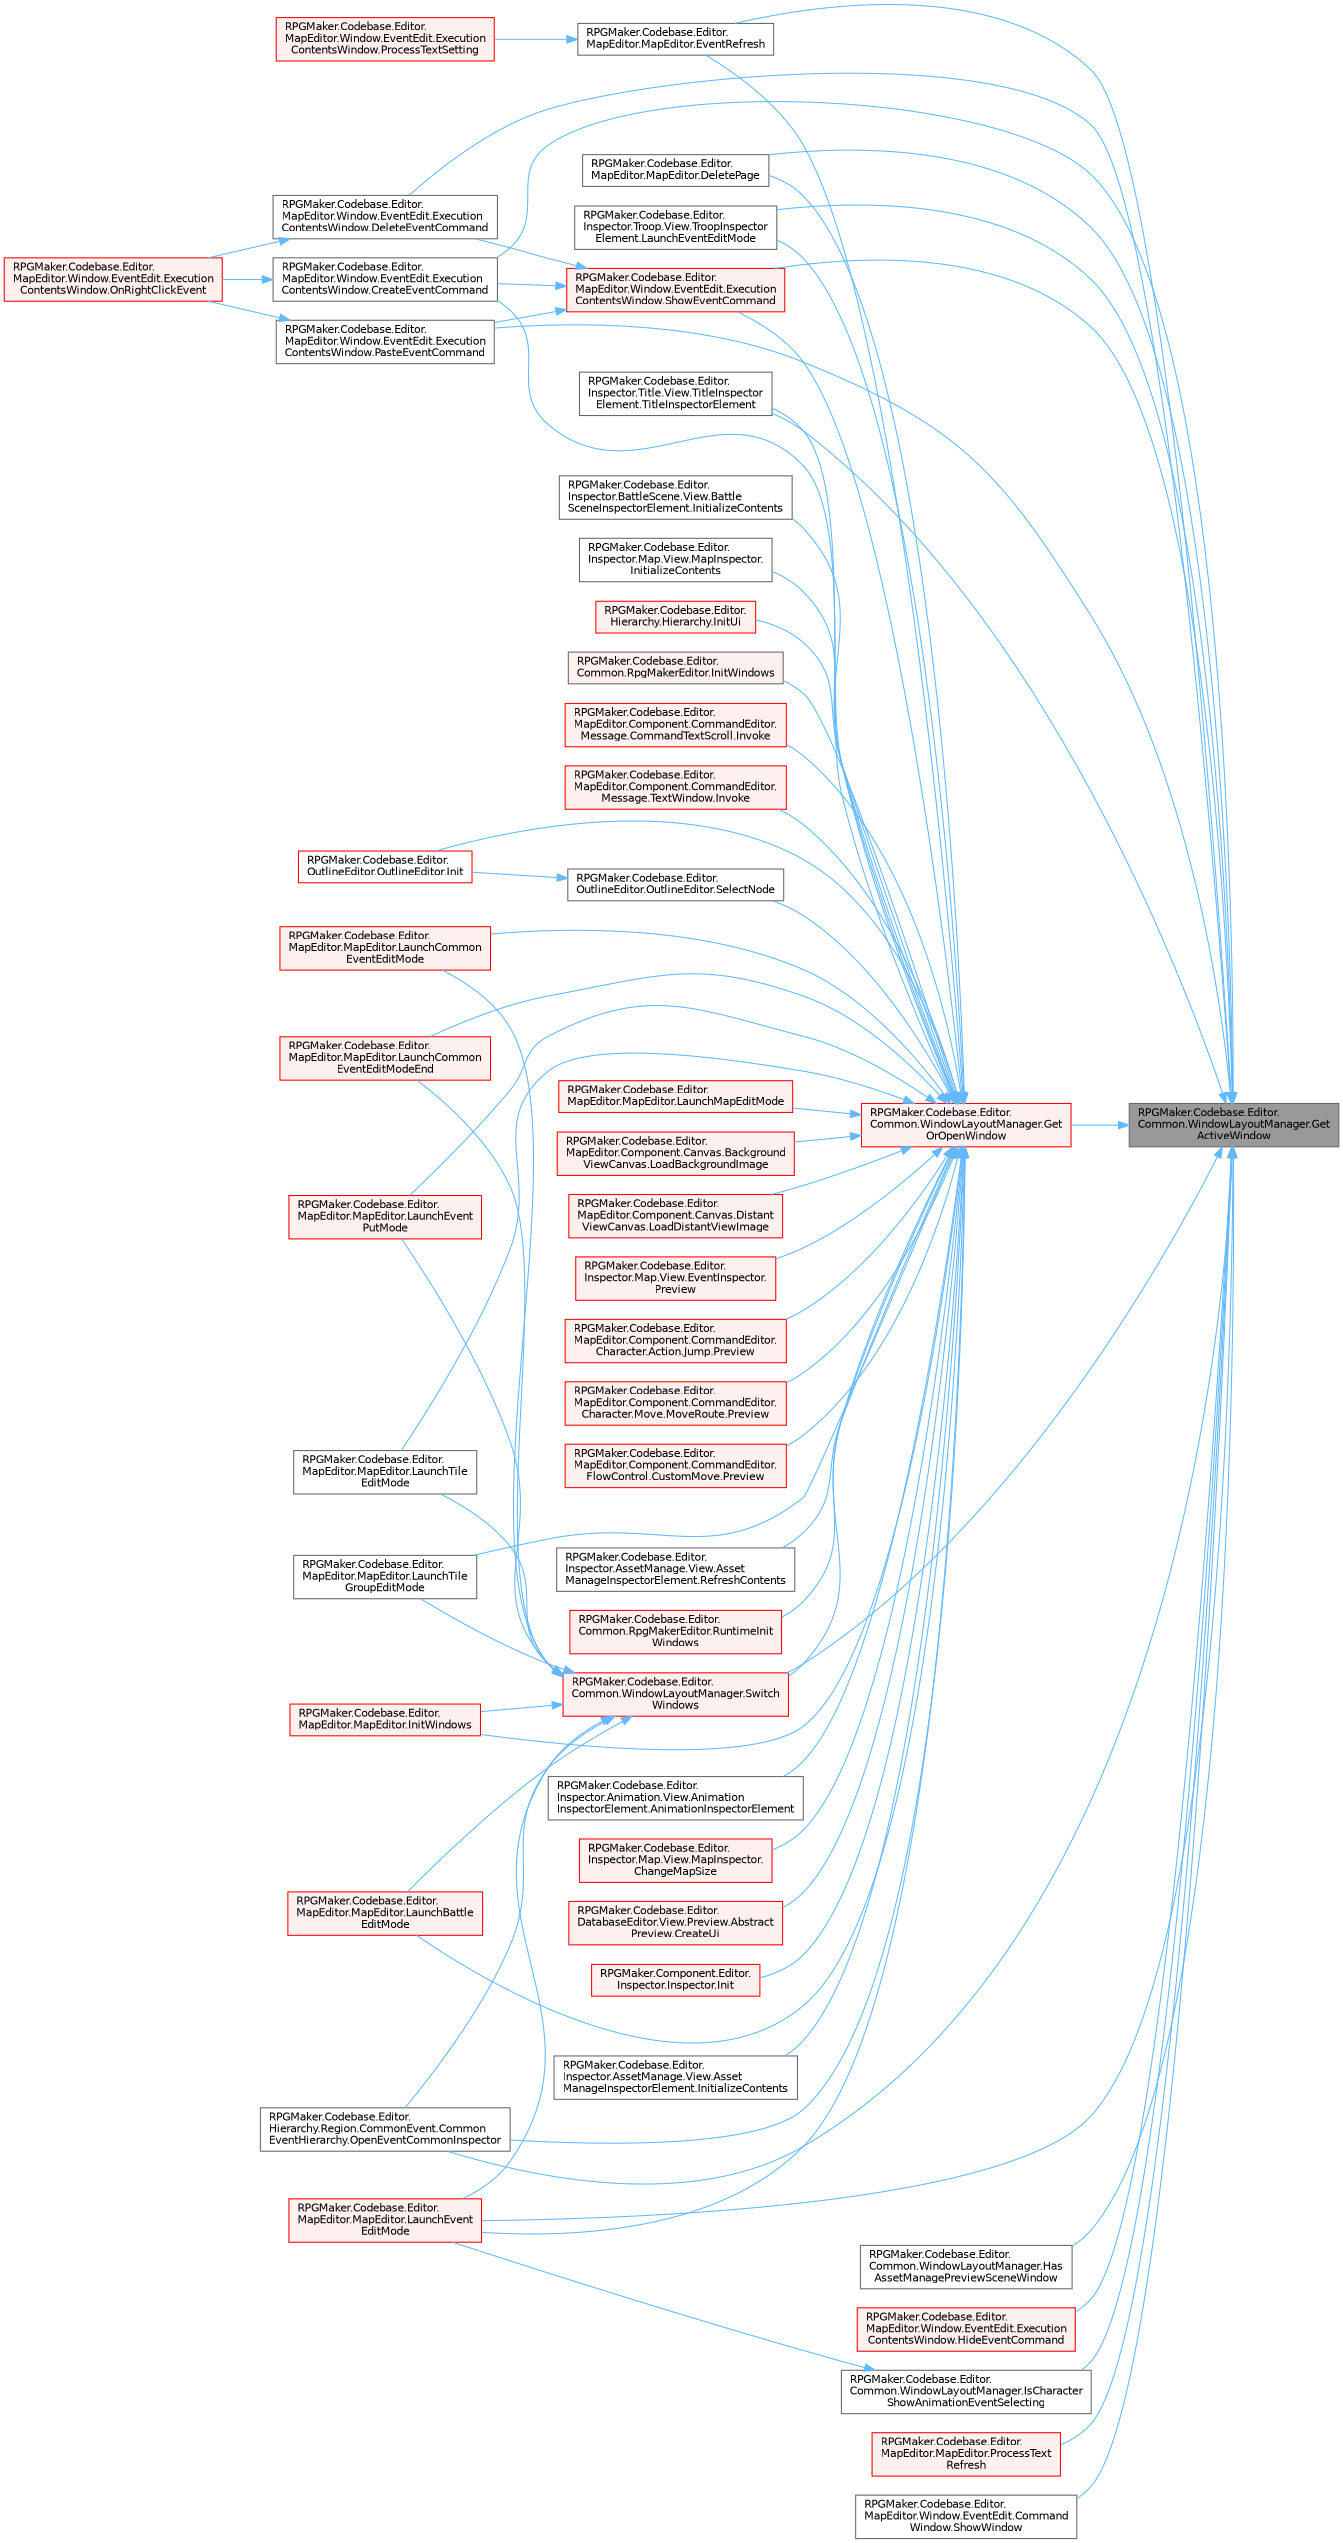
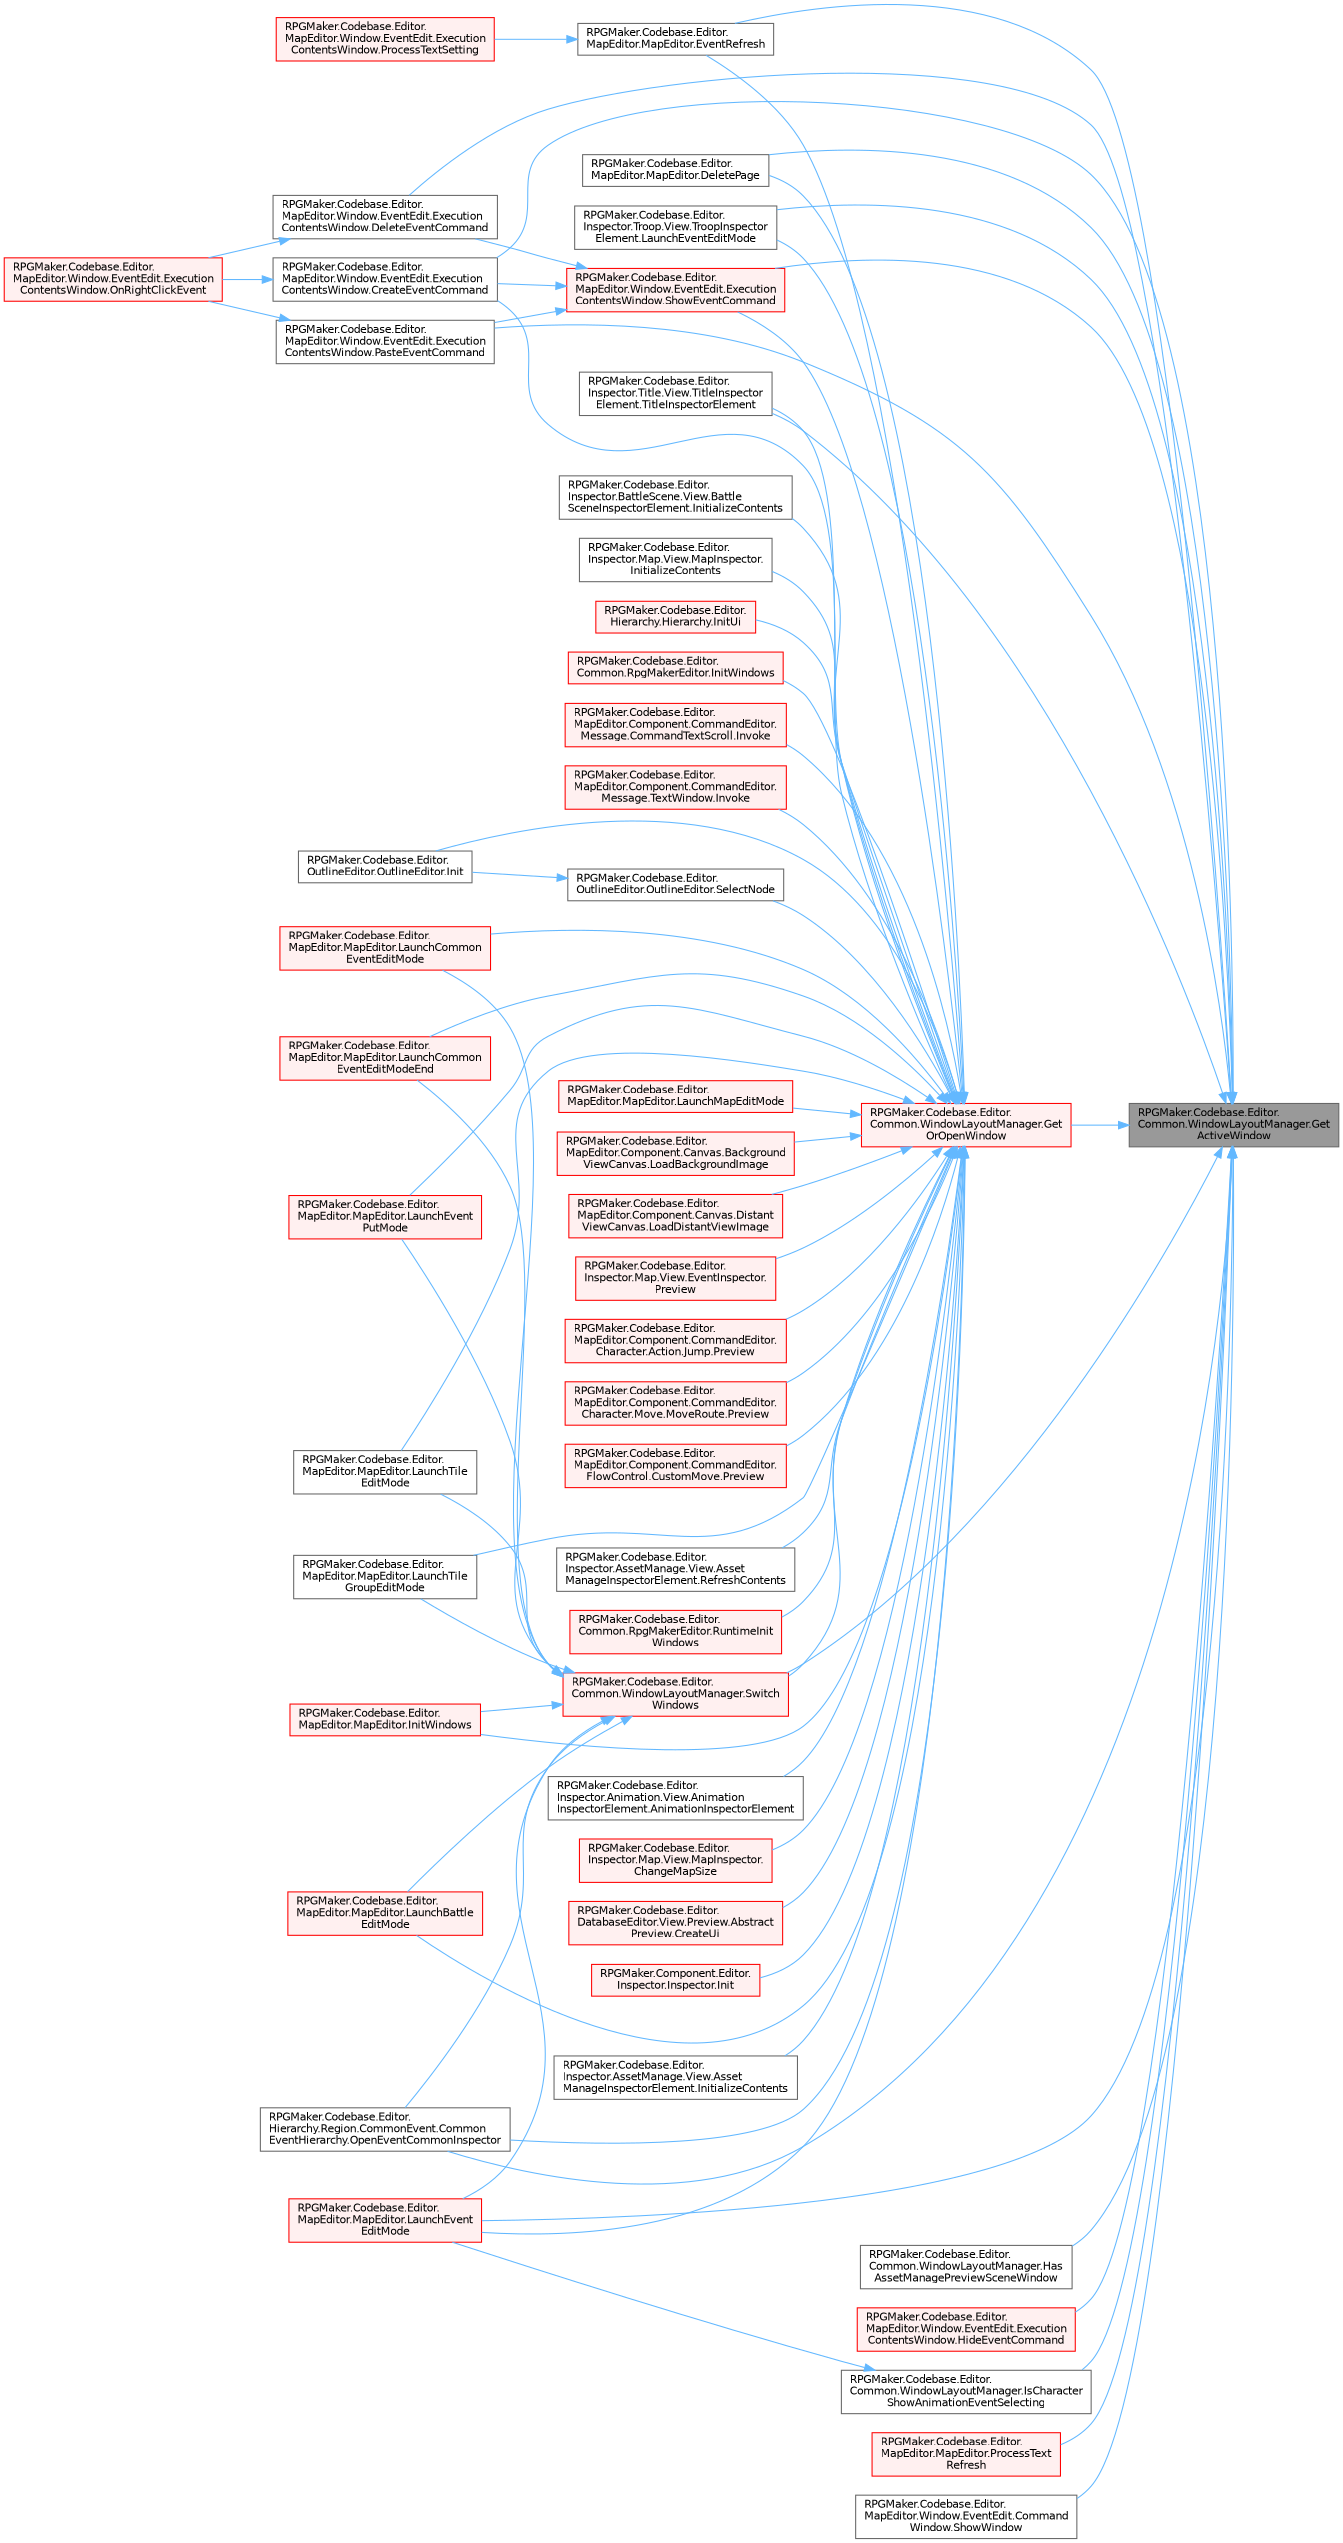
node "RPGMaker.Codebase.Editor. Common.RpgMakerEditor.InitWindows": color grey40 -> red
node "RPGMaker.Codebase.Editor. OutlineEditor.OutlineEditor.Init": color red -> grey40
